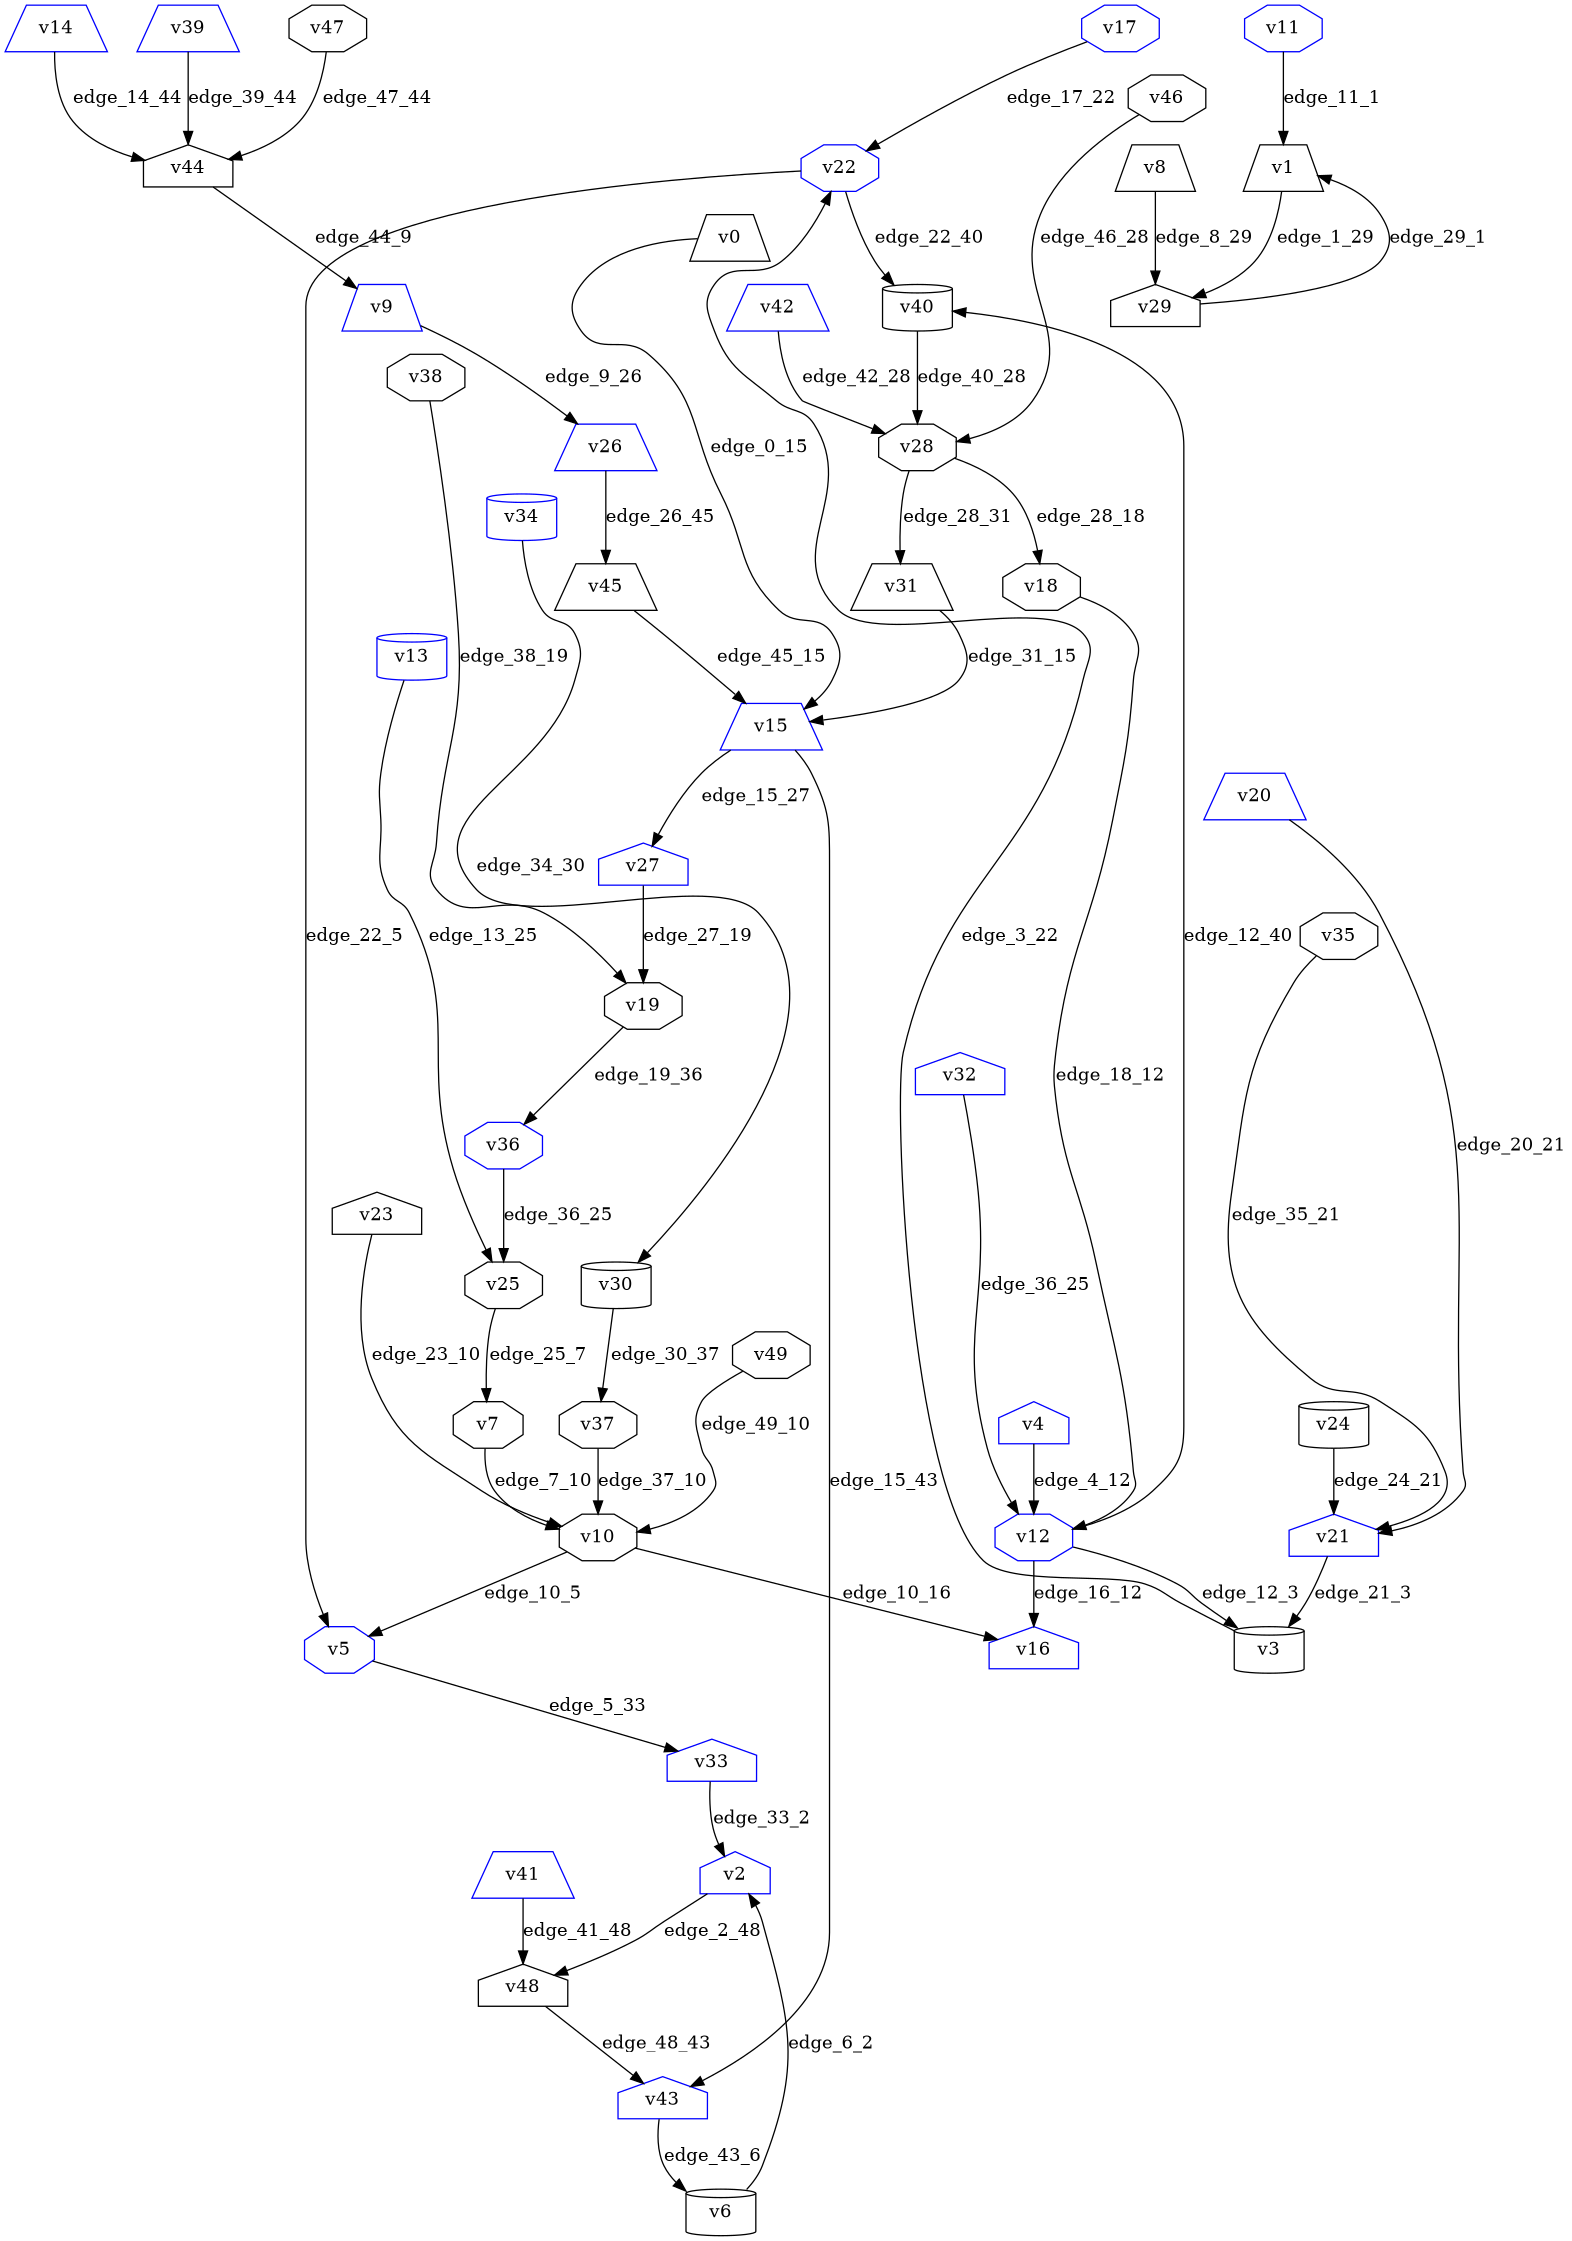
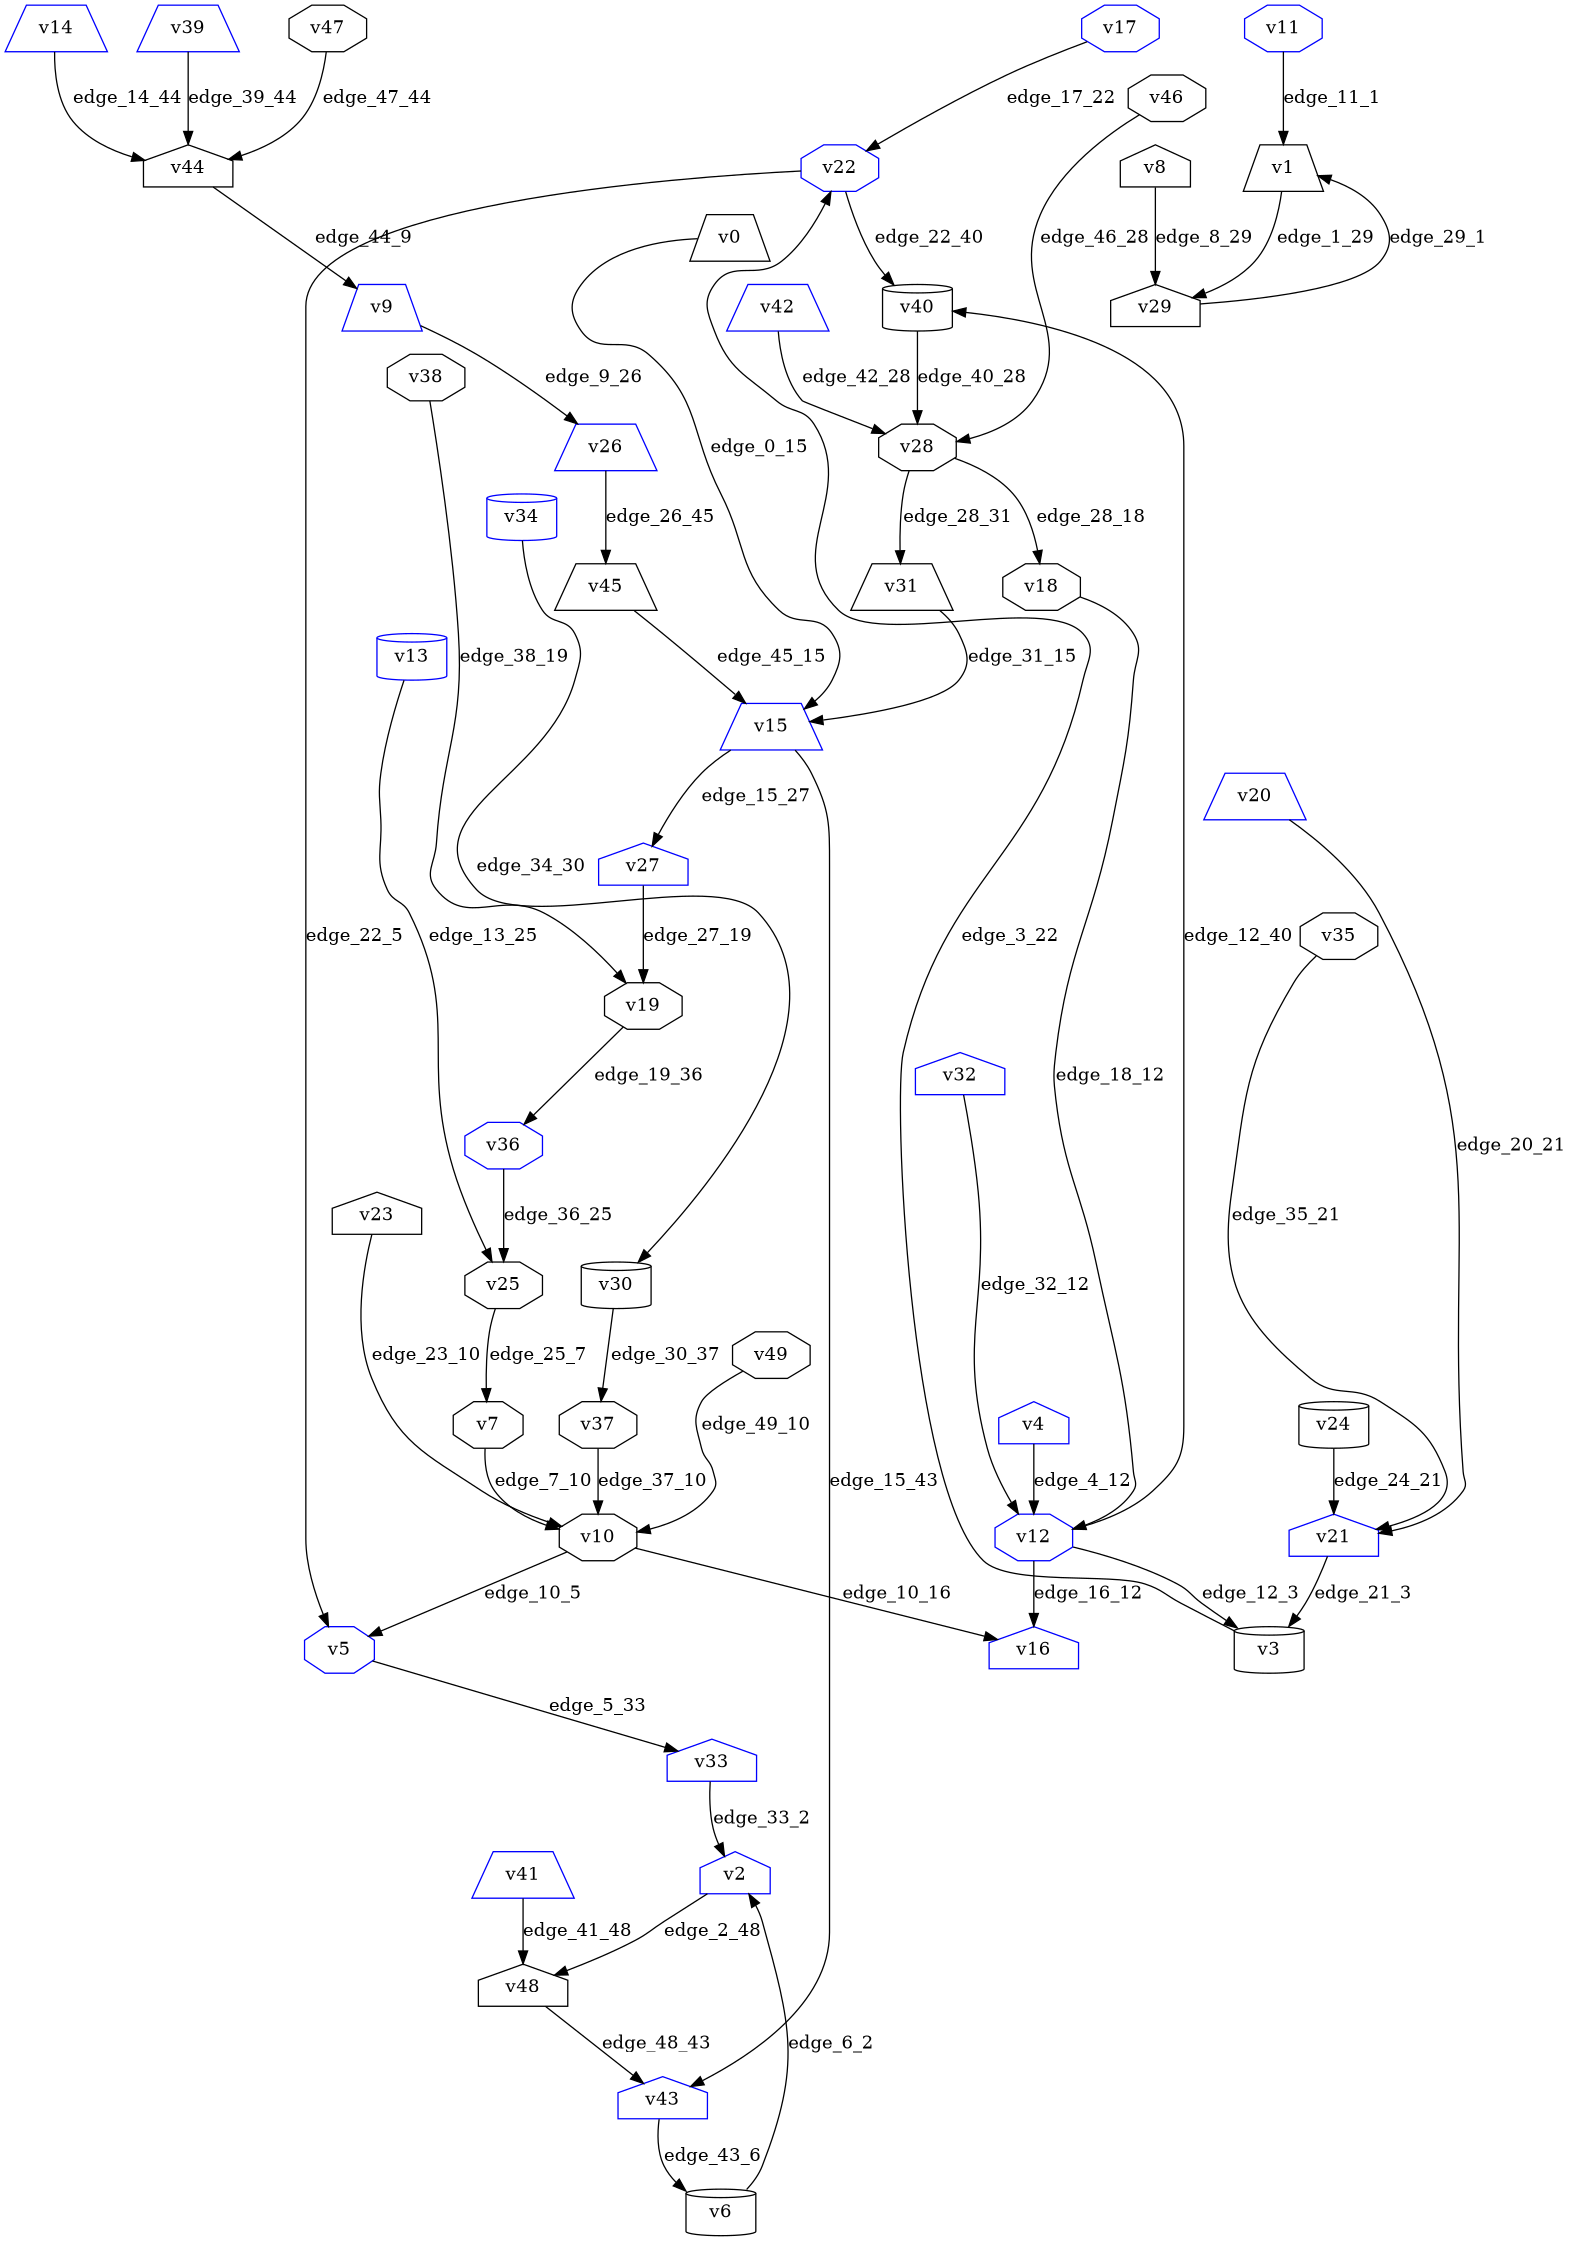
node "v8": shape trapezium -> house
edge "v32" -> "v12": label "edge_36_25" -> "edge_32_12"
